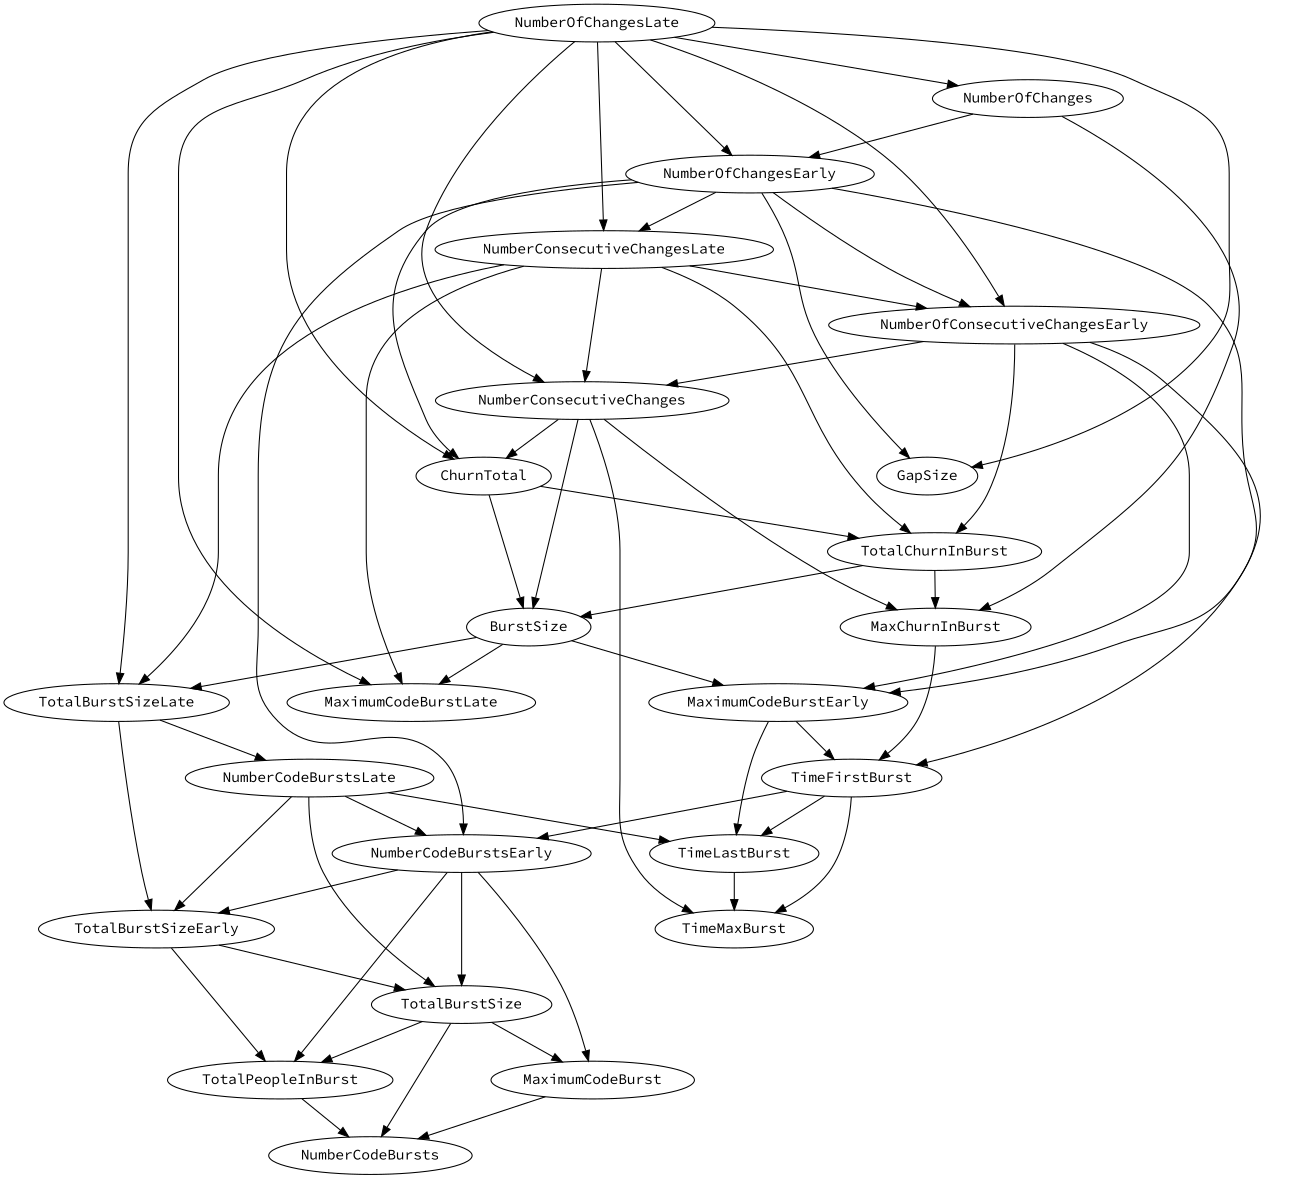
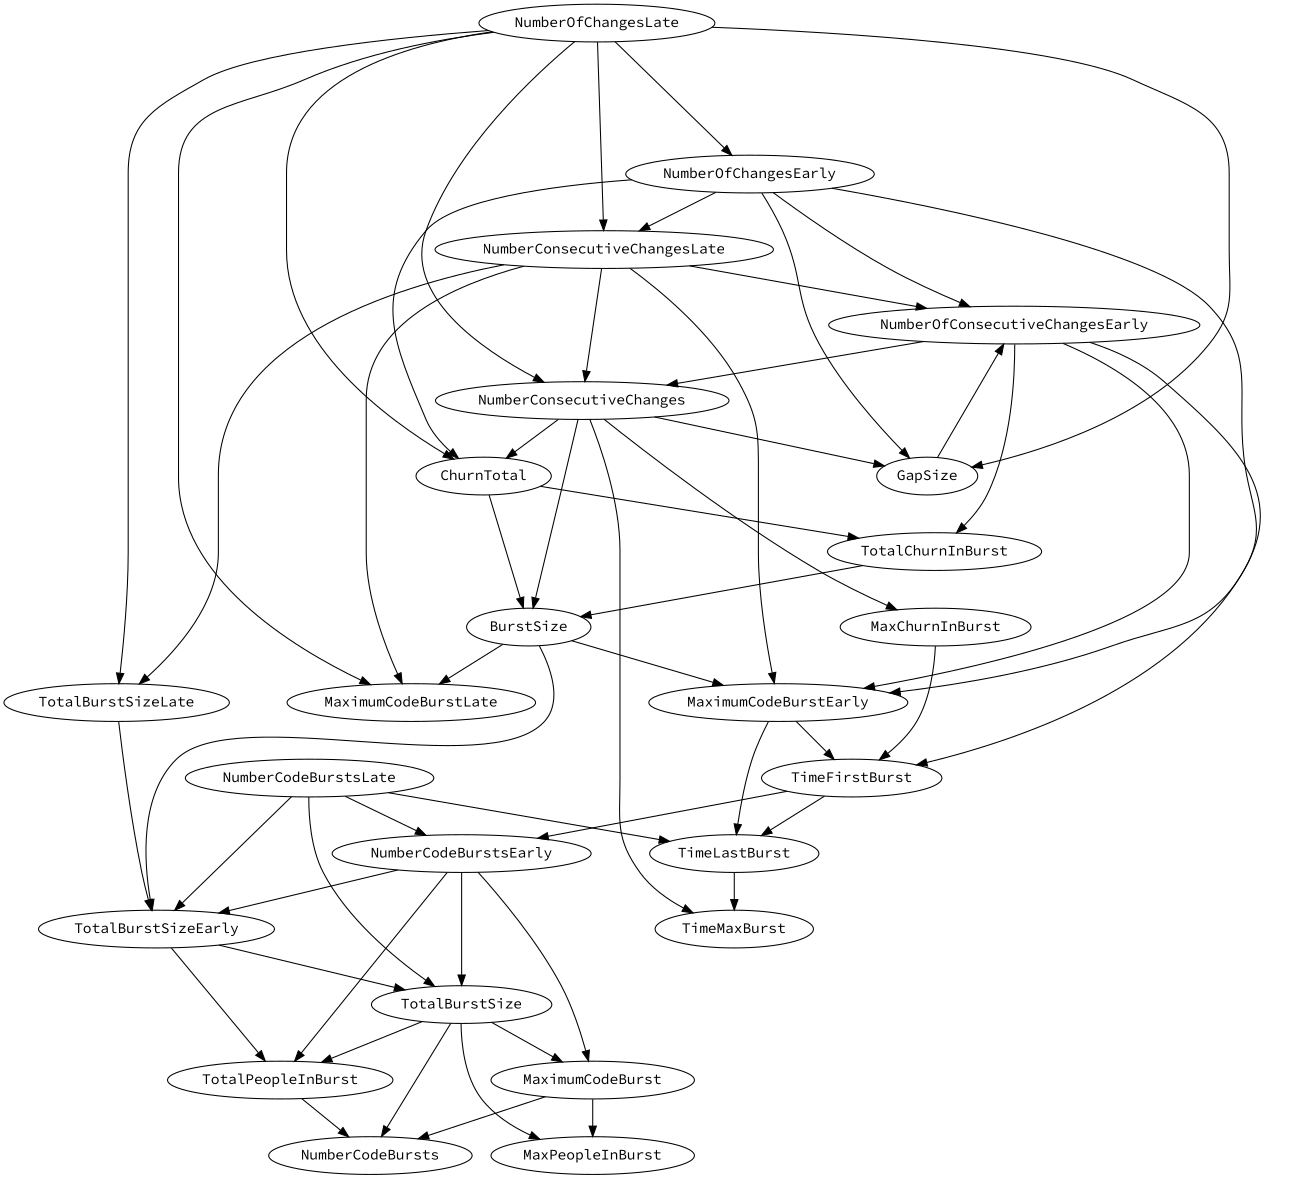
node "NumberOfChanges": removed
edge "NumberOfChangesLate" -> "NumberOfConsecutiveChangesEarly": now "GapSize" -> "NumberOfConsecutiveChangesEarly"
edge "NumberConsecutiveChangesLate" -> "TotalChurnInBurst": now "NumberConsecutiveChangesLate" -> "MaximumCodeBurstEarly"
edge "NumberConsecutiveChanges" -> "GapSize": added
edge "NumberOfChangesEarly" -> "NumberCodeBurstsEarly": removed
edge "TotalChurnInBurst" -> "MaxChurnInBurst": removed
edge "BurstSize" -> "TotalBurstSizeLate": now "BurstSize" -> "TotalBurstSizeEarly"
edge "TotalBurstSizeLate" -> "NumberCodeBurstsLate": removed
edge "TimeFirstBurst" -> "TimeMaxBurst": removed
node "MaxPeopleInBurst": added
